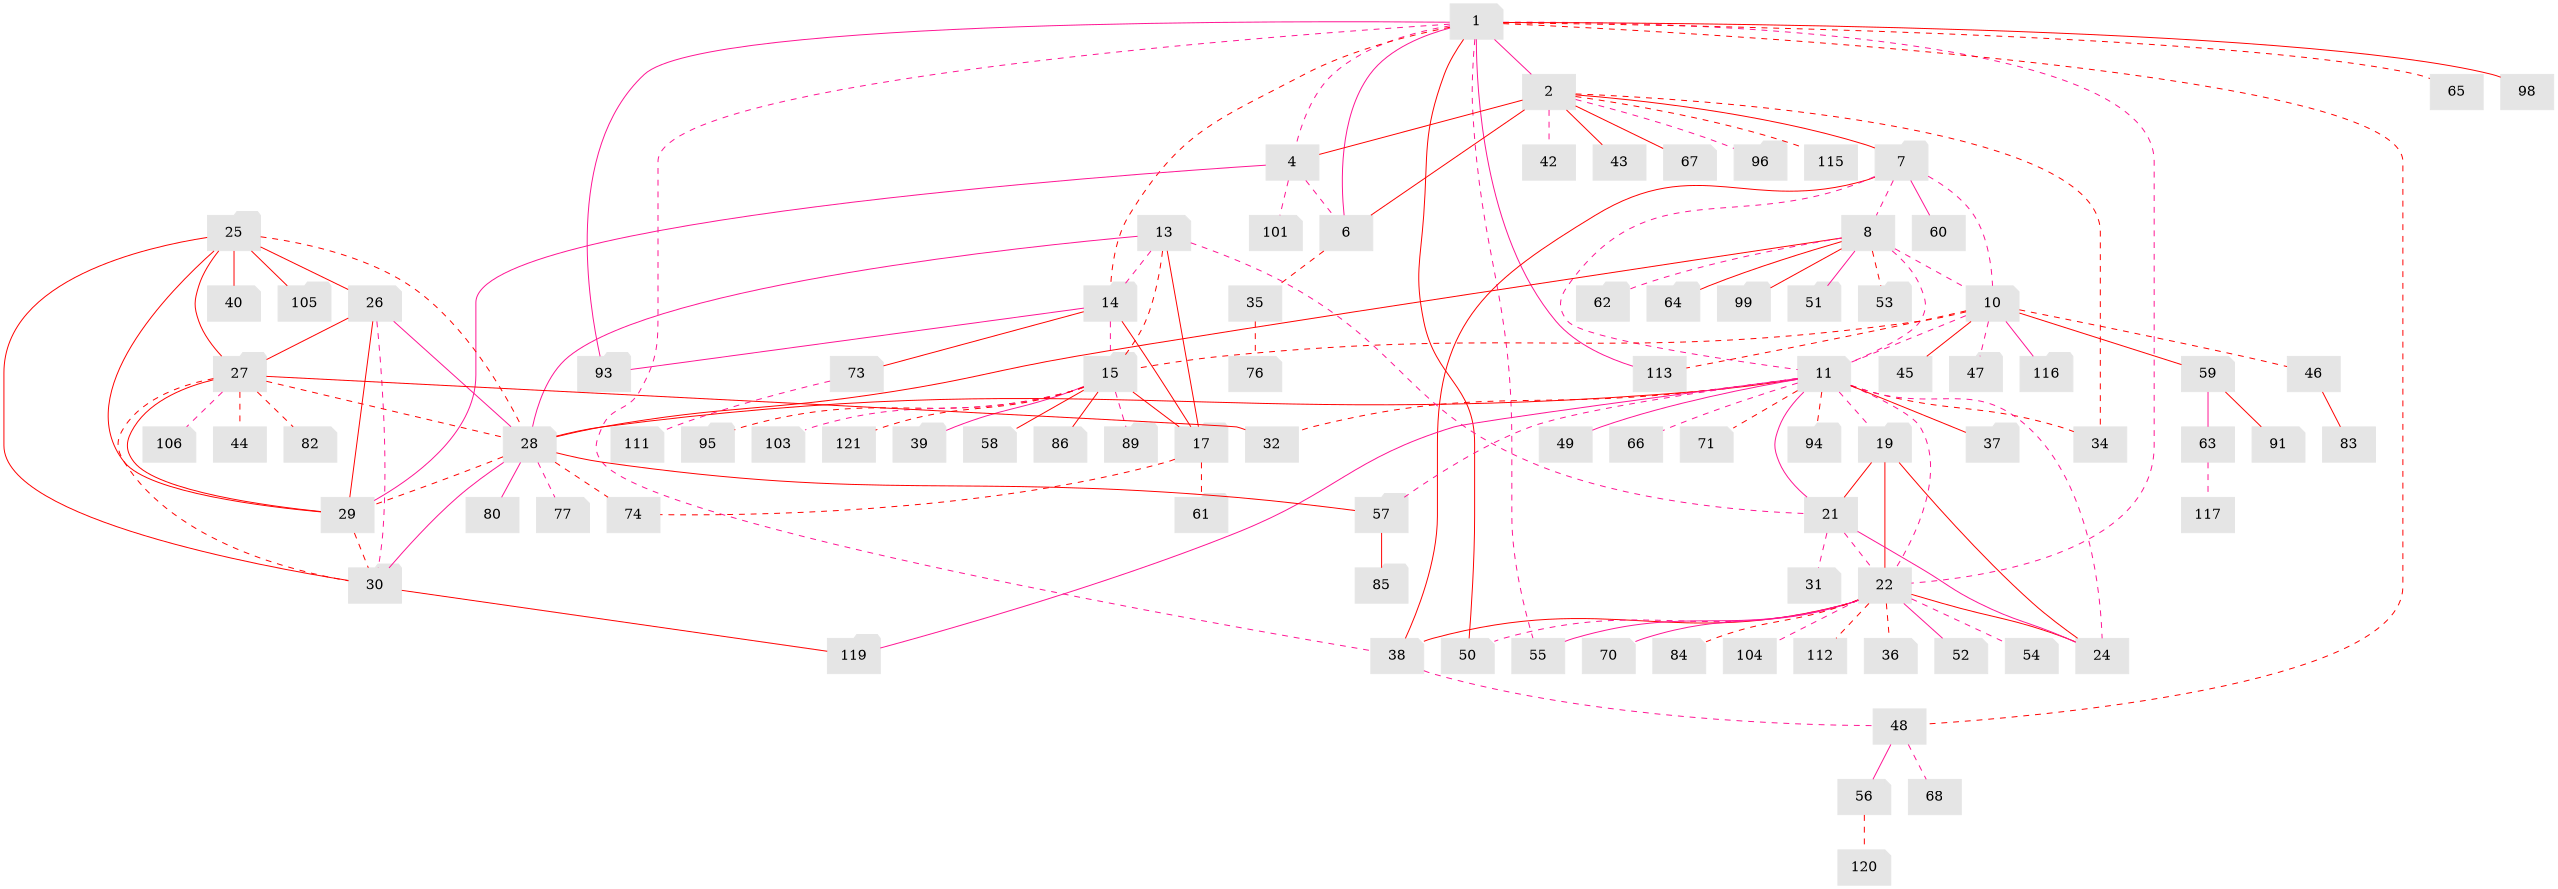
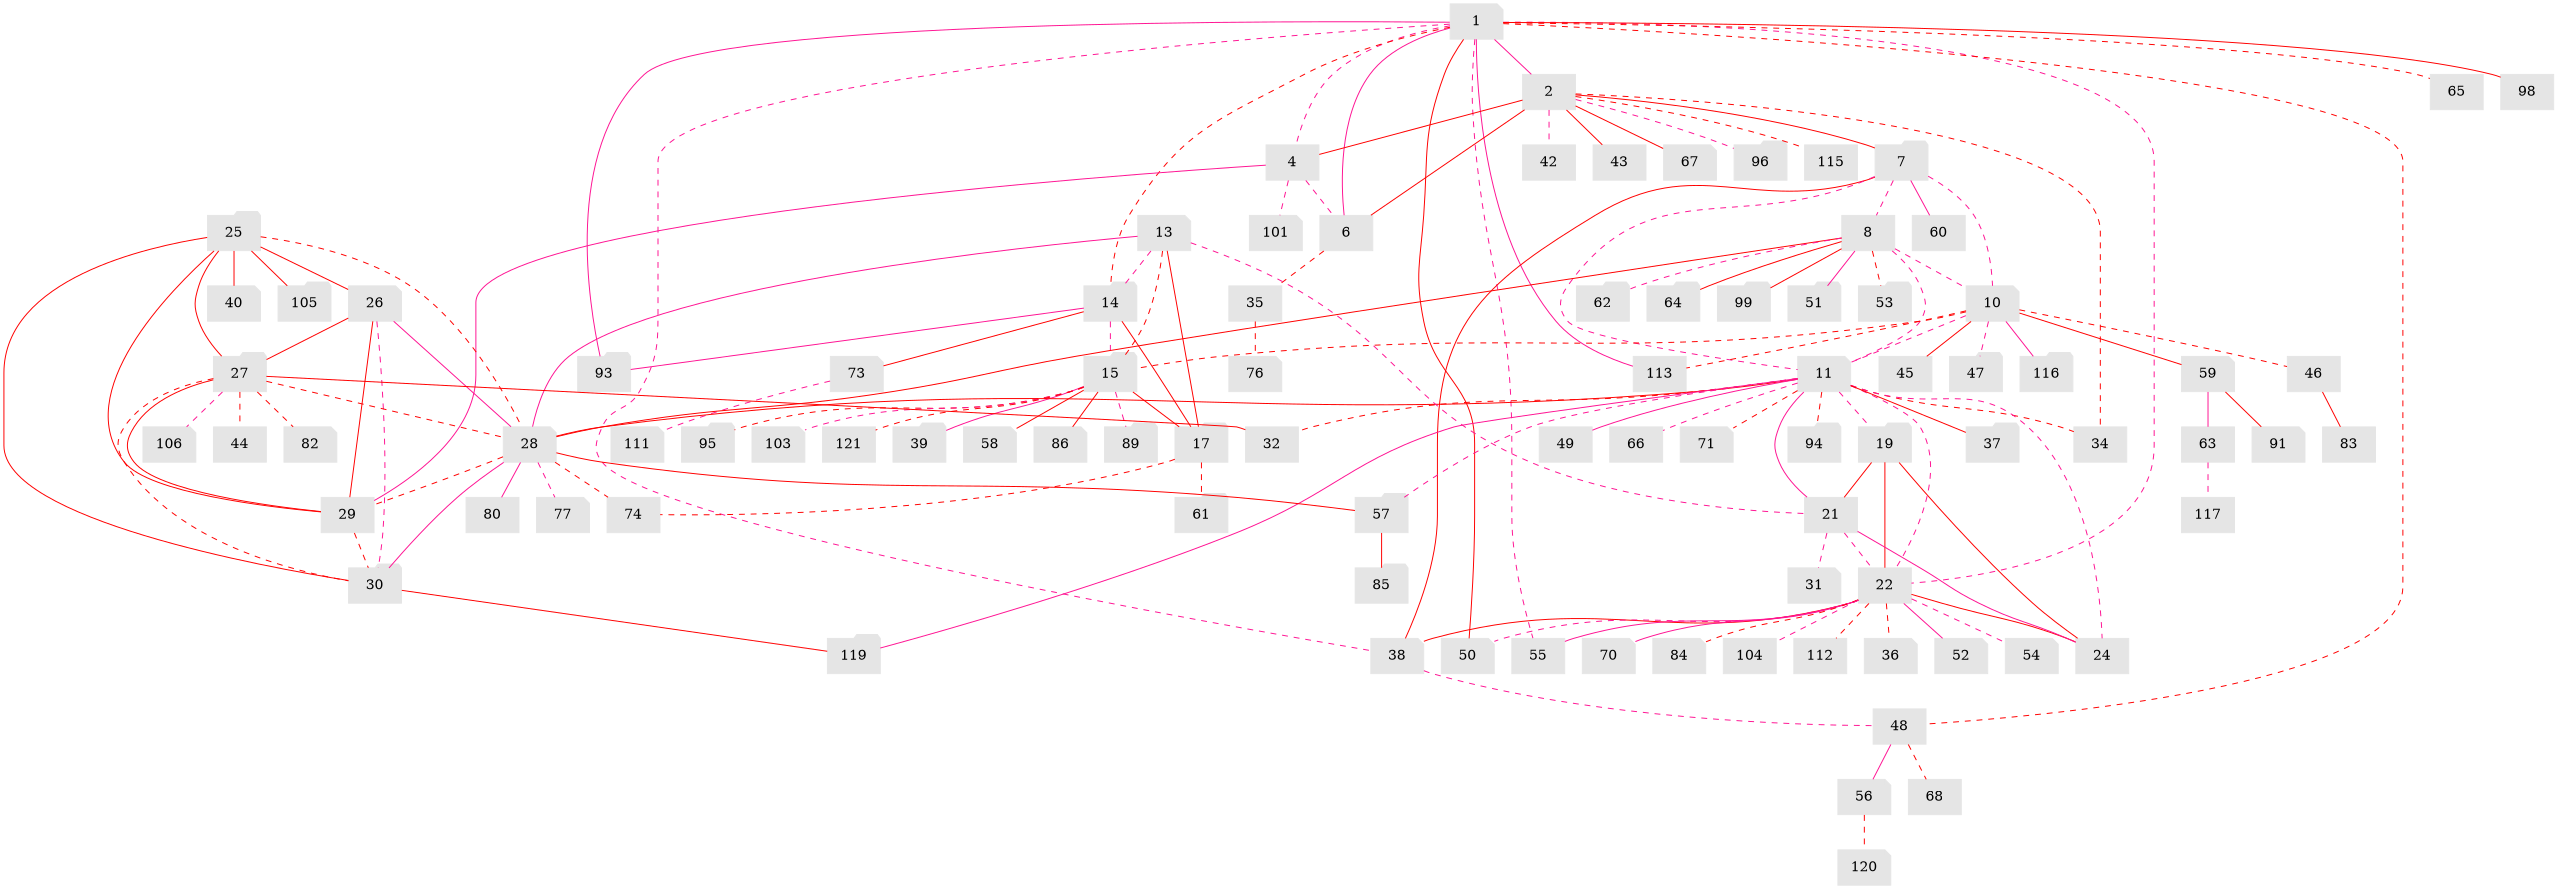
edge "48" -- "68": color deeppink -> red
